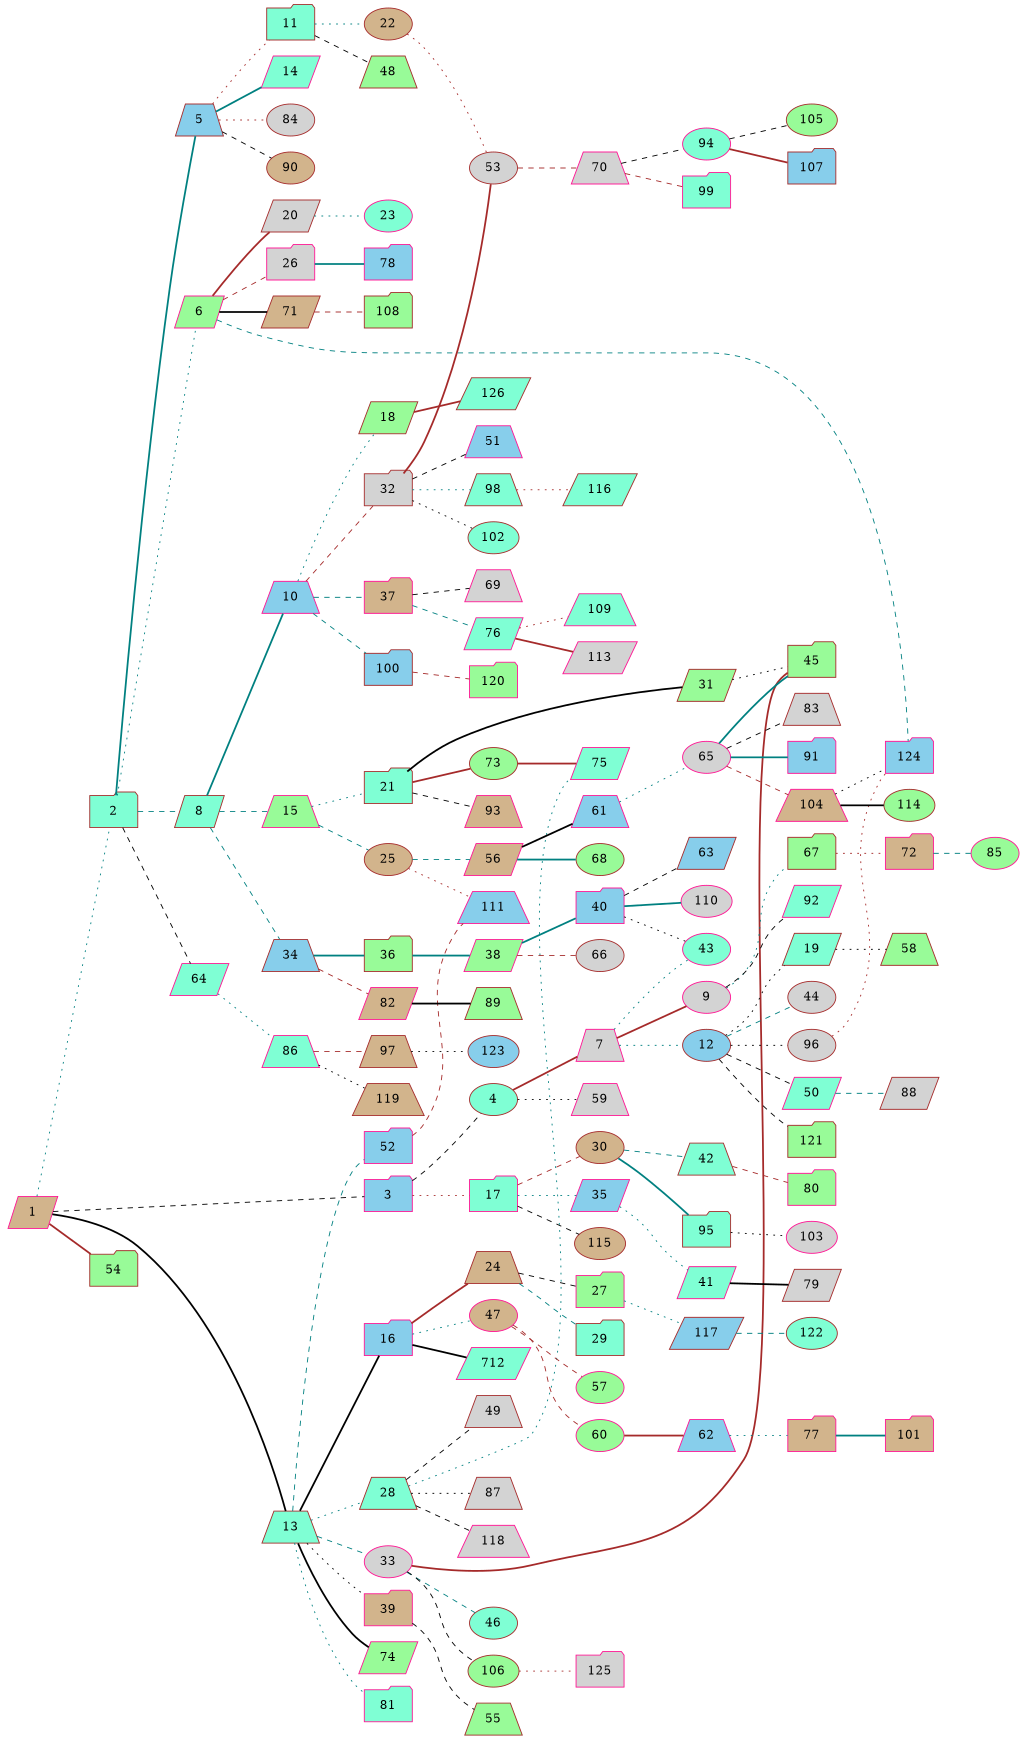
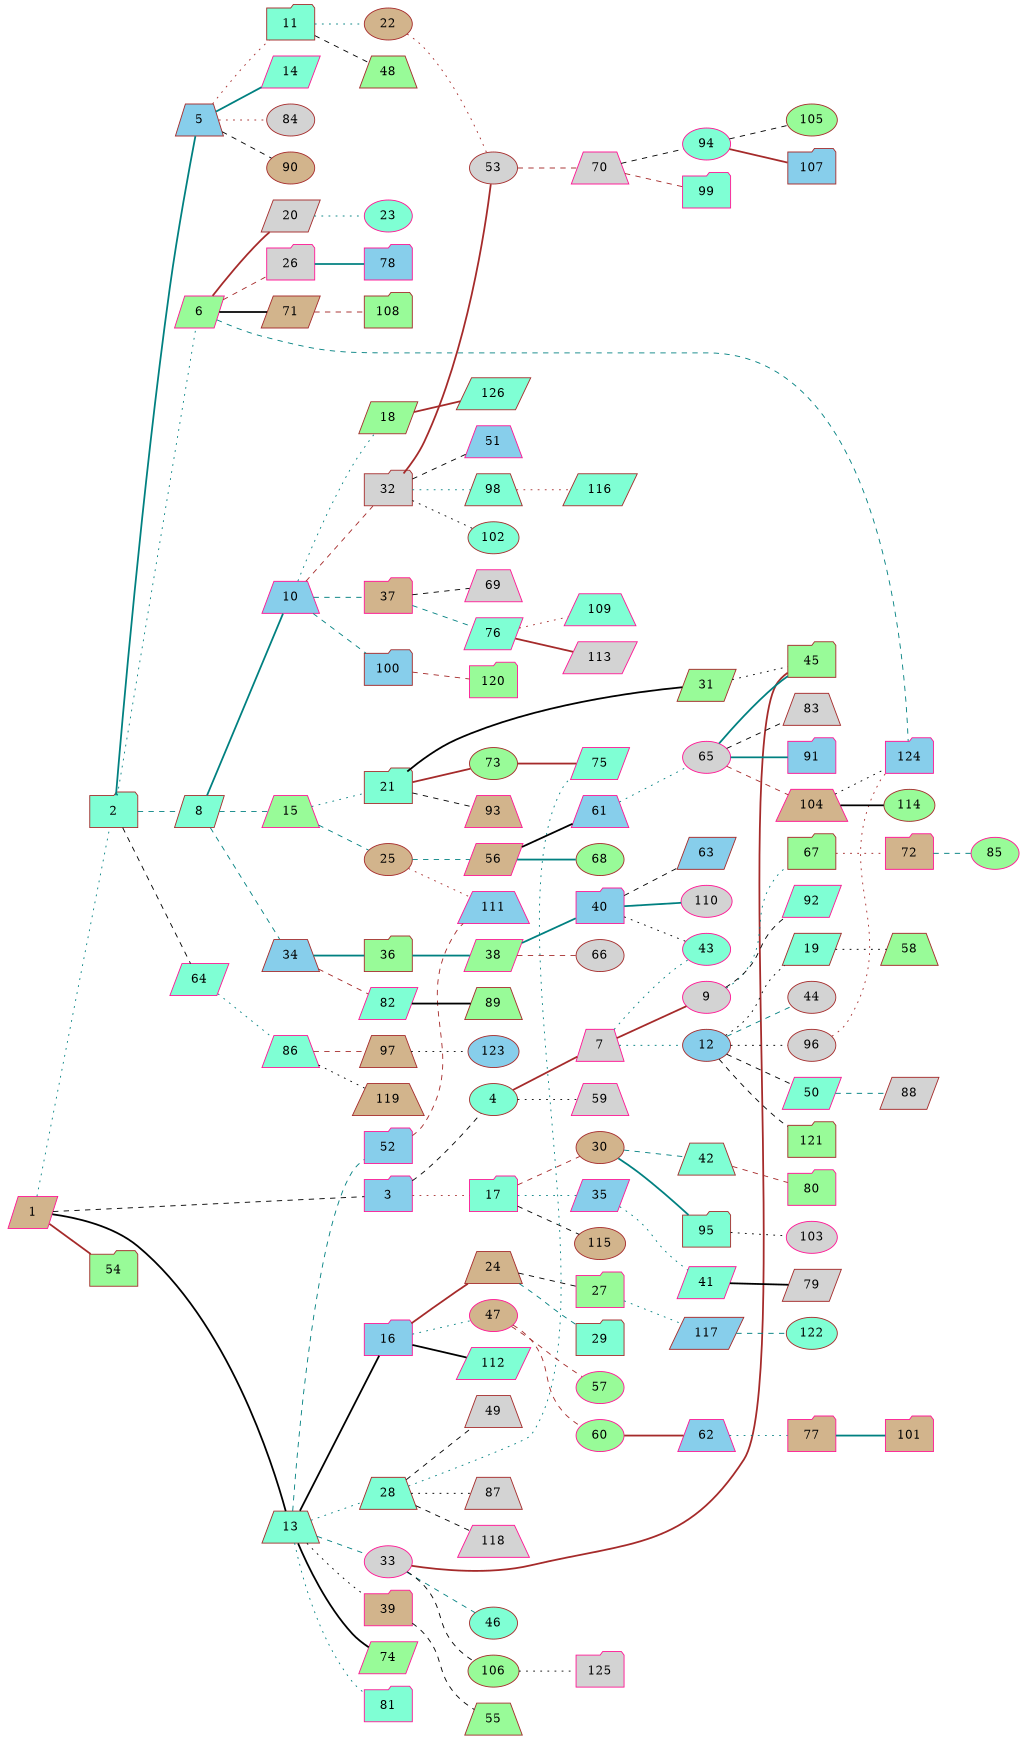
node "82": fillcolor tan -> aquamarine
node "712": label "712" -> "112"
edge "106" -- "125": color brown -> black
